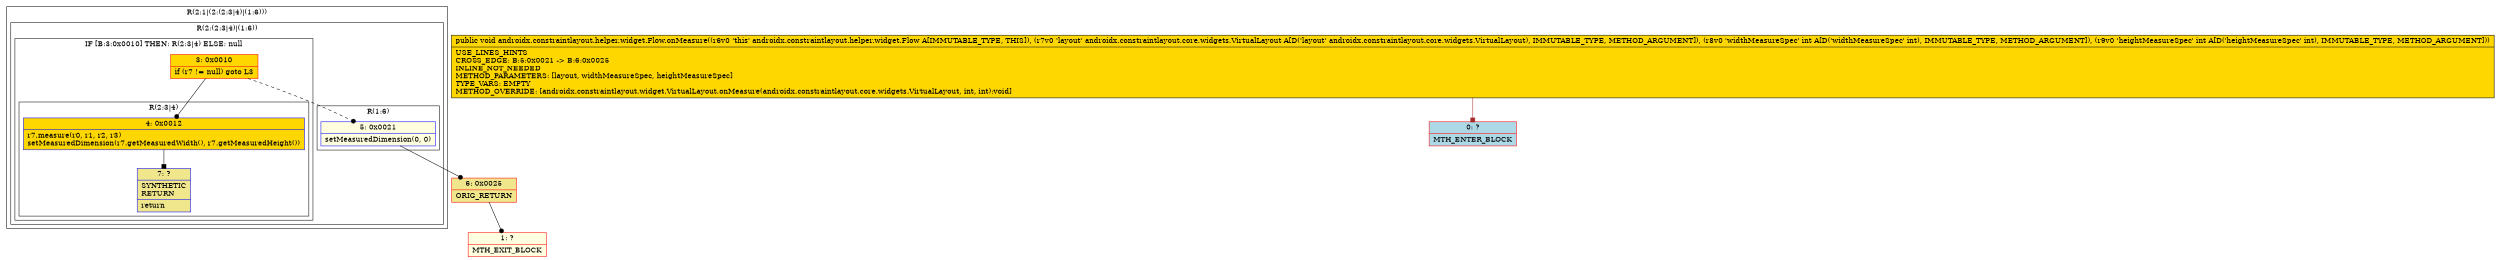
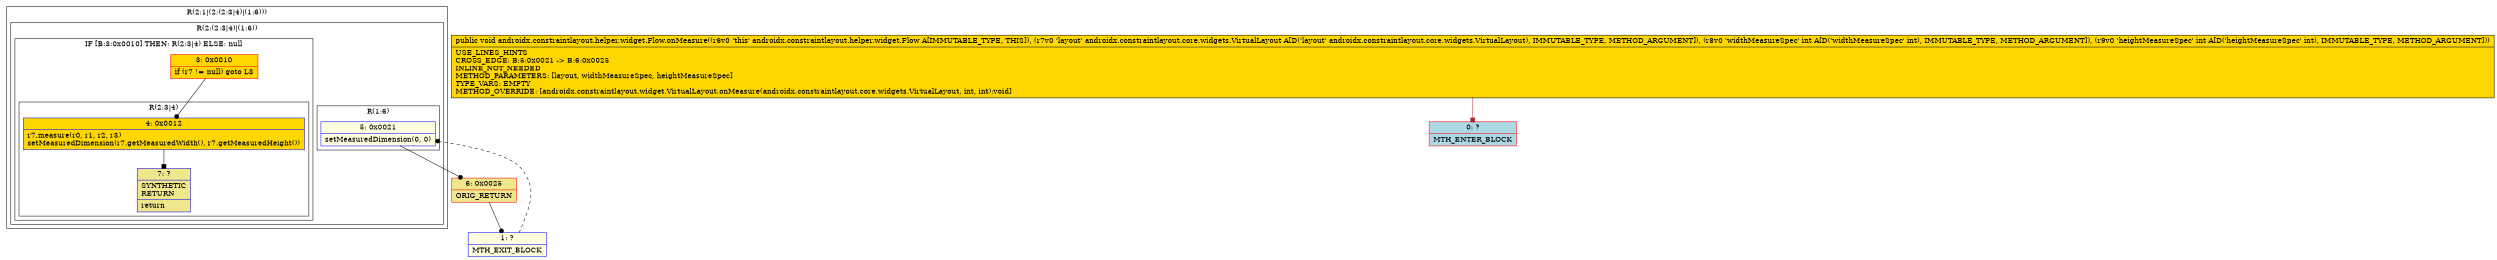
edge "3: 0x0010" -> "5: 0x0021": now "1: ?" -> "5: 0x0021"
node "1: ?": color red -> blue
